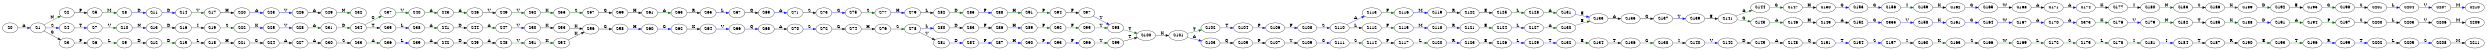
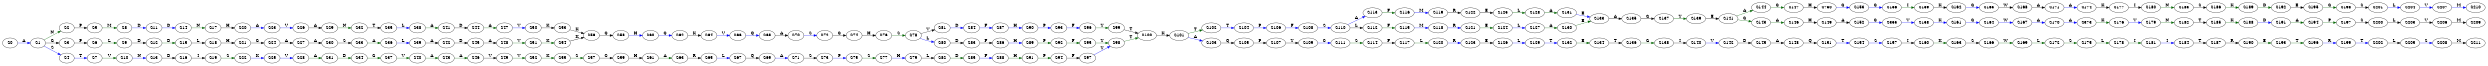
node "S150": label "S150" -> "S750"
edge "S14" -> "S17": label "V" -> "N"
edge "S73" -> "S75": label "G" -> "P"
edge "S137" -> "S139": color blue -> darkgreen
edge "S34" -> "S35": now "S32" -> "S35"
